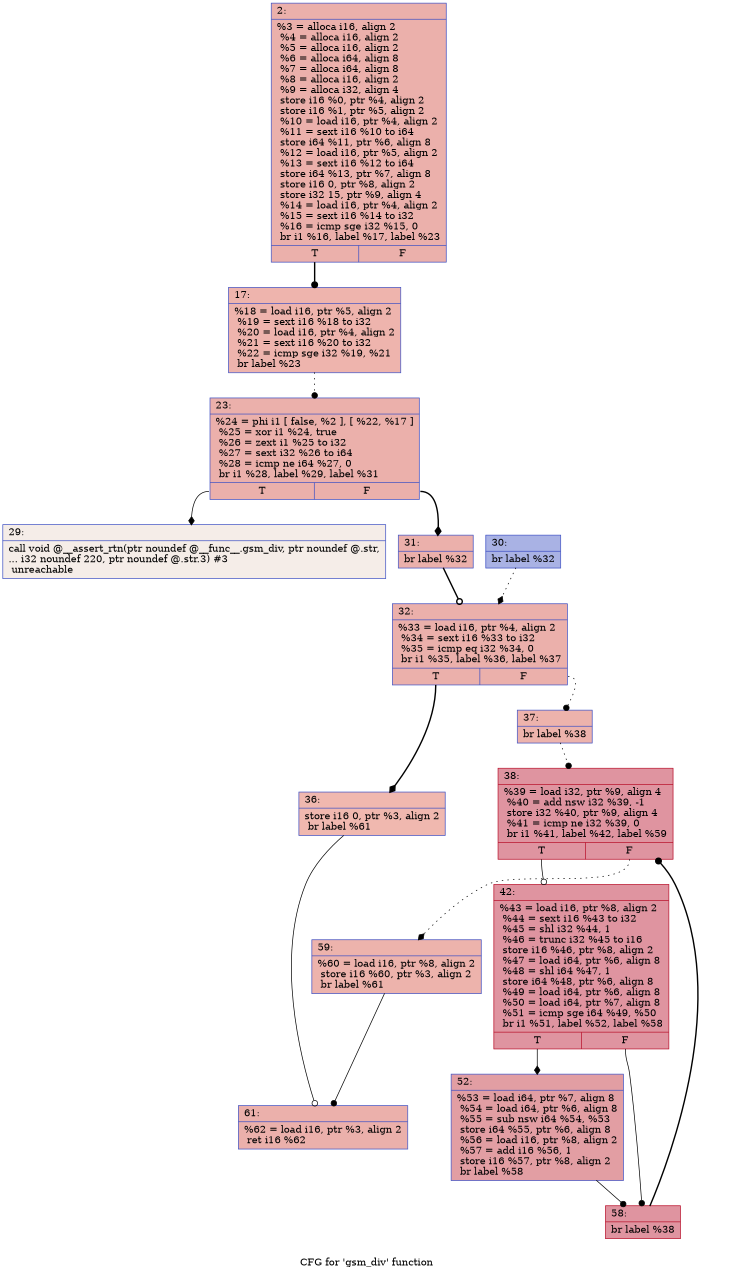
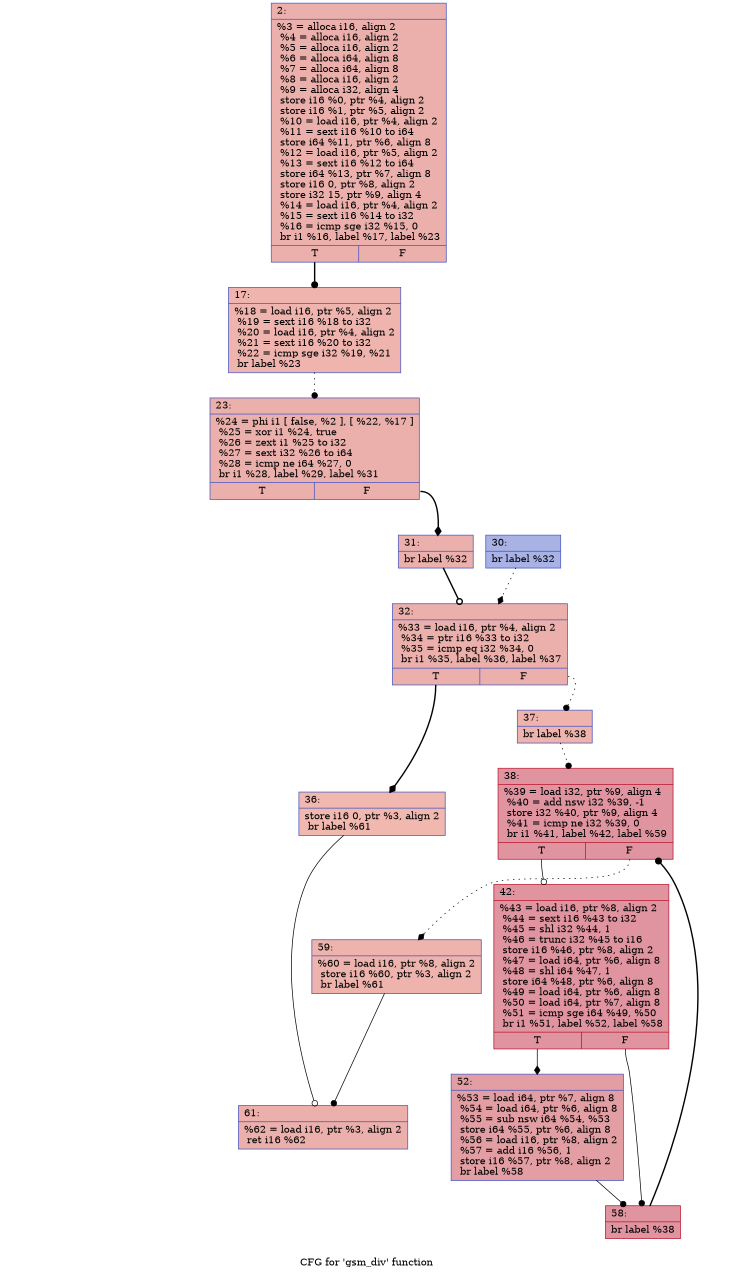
node "29:": removed
node "32:": text "%34 = sext i16 %33 to i32" -> "%34 = ptr i16 %33 to i32"
